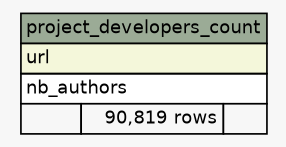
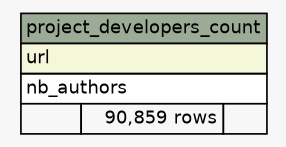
node "project_developers_count": text "90,819 rows" -> "90,859 rows"
